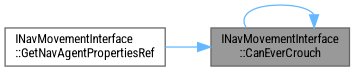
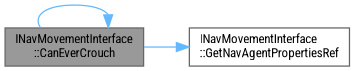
edge "INavMovementInterface ::GetNavAgentPropertiesRef" -> "INavMovementInterface ::CanEverCrouch": reversed
